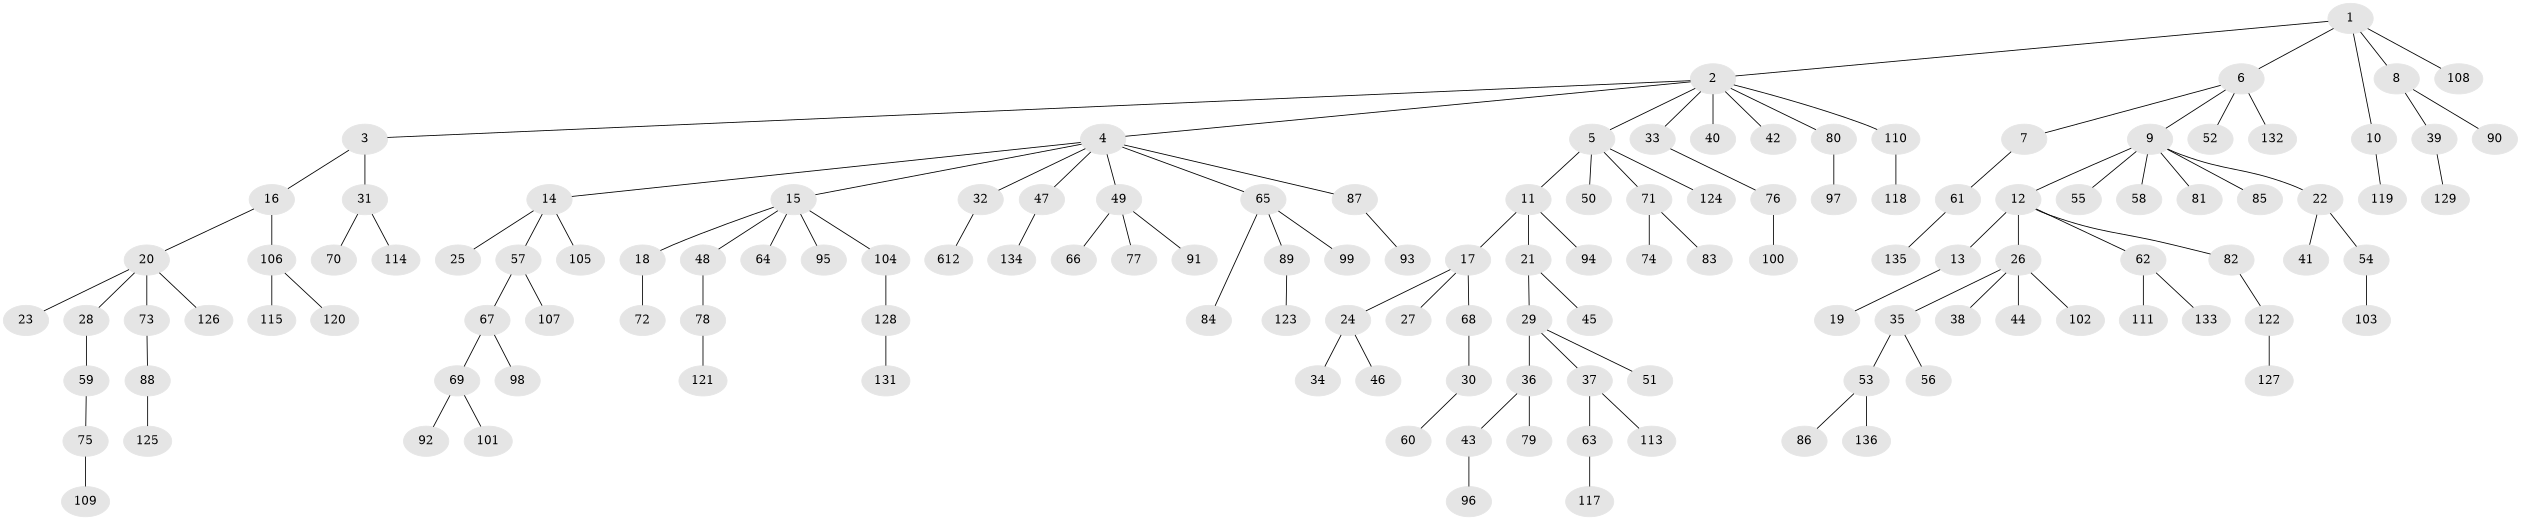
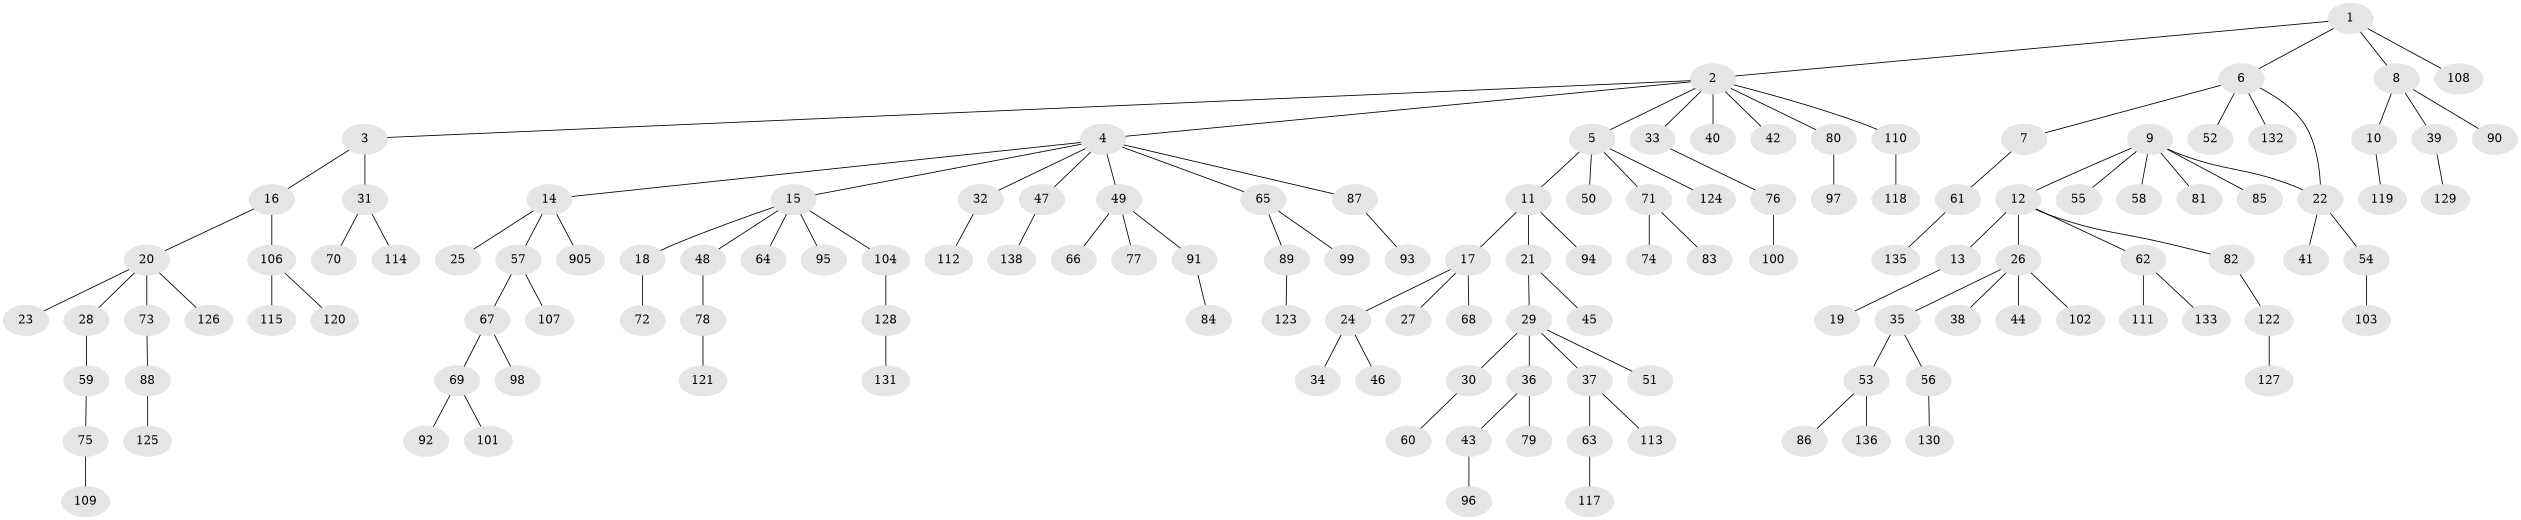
edge "1" -- "10": now "8" -- "10"
edge "6" -- "9": now "6" -- "22"
node "105": label "105" -> "905"
node "612": label "612" -> "112"
node "134": label "134" -> "138"
edge "65" -- "84": now "91" -- "84"
edge "68" -- "30": now "29" -- "30"
node "130": added
